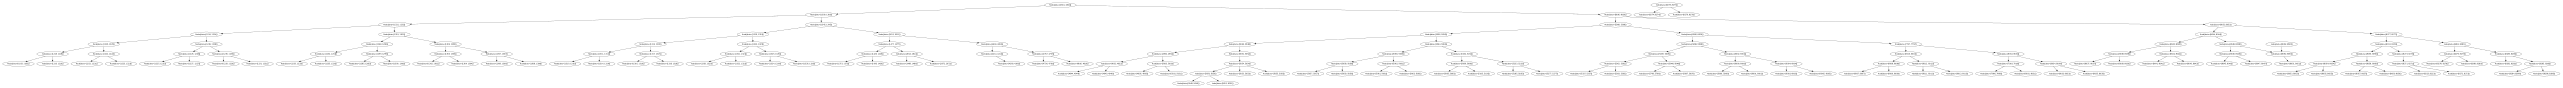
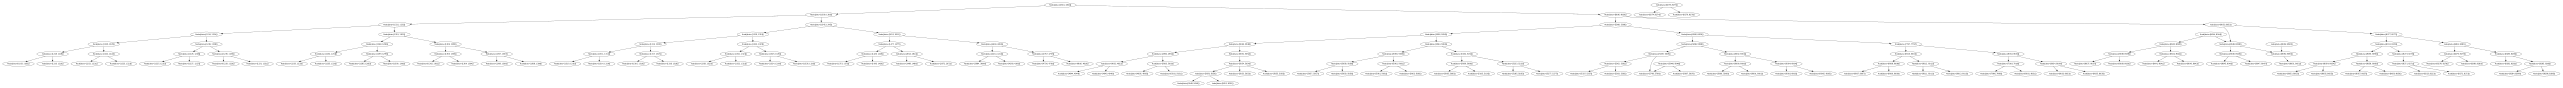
edge "Node{data=[8052, 8052]}" -> "Node{data=[8044, 8044]}": now "Node{data=[8052, 8052]}" -> "Node{data=[8048, 8048]}"
edge "Node{data=[5409, 5409]}" -> "Node{data=[5848, 5848]}": now "Node{data=[5409, 5409]}" -> "Node{data=[5766, 5766]}"
node "Node{data=[3684, 3684]}": added
